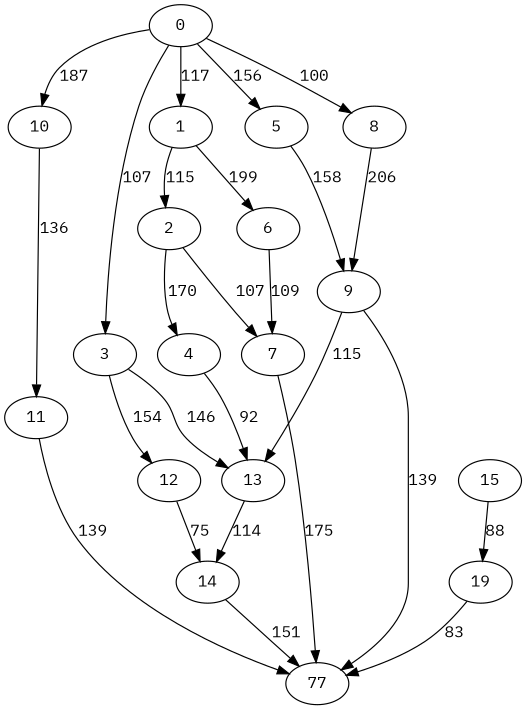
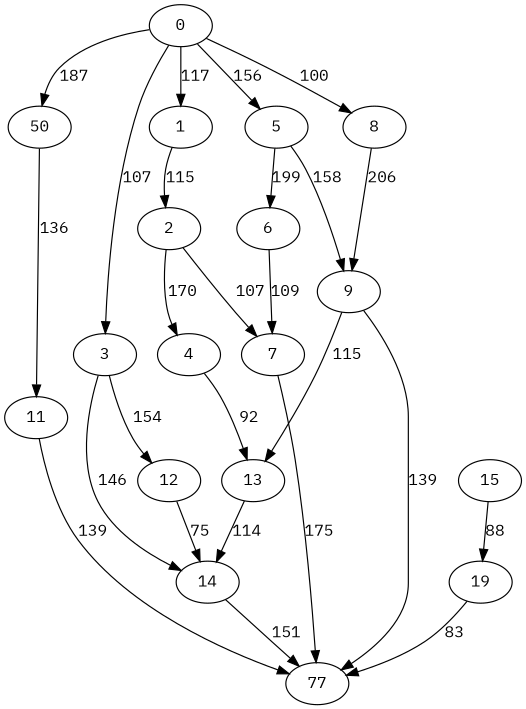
node "10": label "10" -> "50"
edge "1" -> "6": now "5" -> "6"
edge "3" -> "13": now "3" -> "14"
